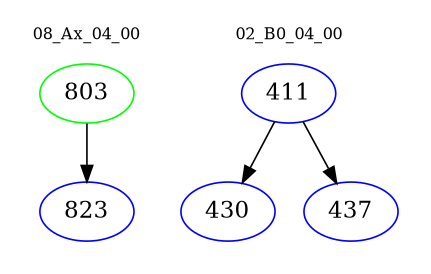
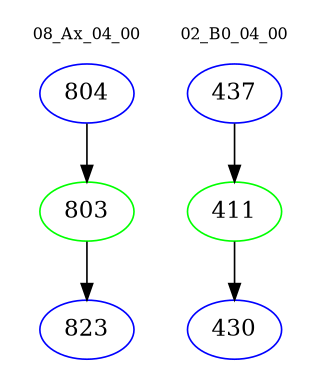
node "804": added
node "411": color blue -> green
edge "411" -> "437": reversed
